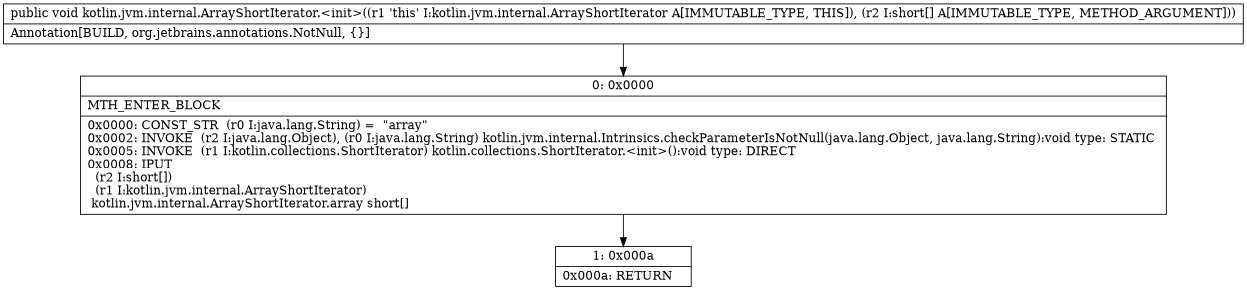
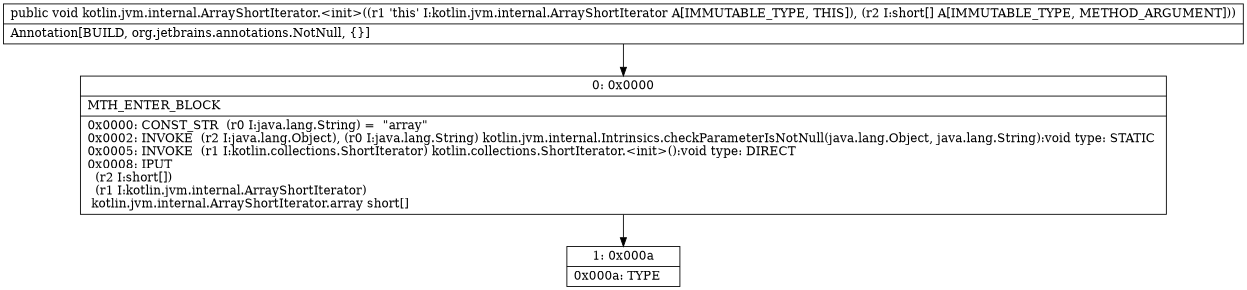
node "1: 0x000a": text "0x000a: RETURN" -> "0x000a: TYPE"
